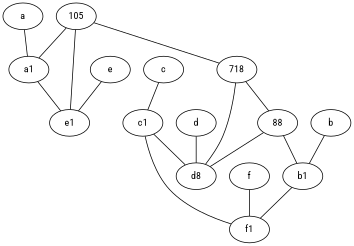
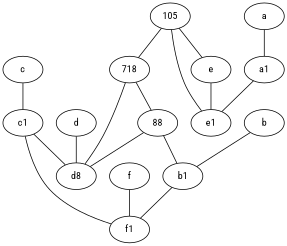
edge "105" -- "a1": now "105" -- "e"
